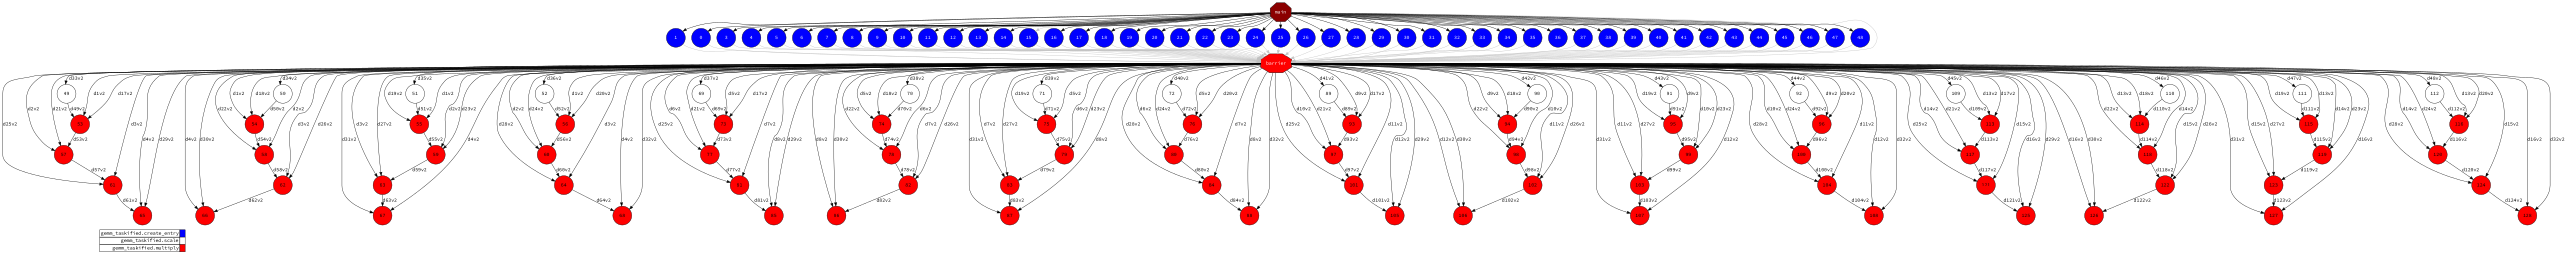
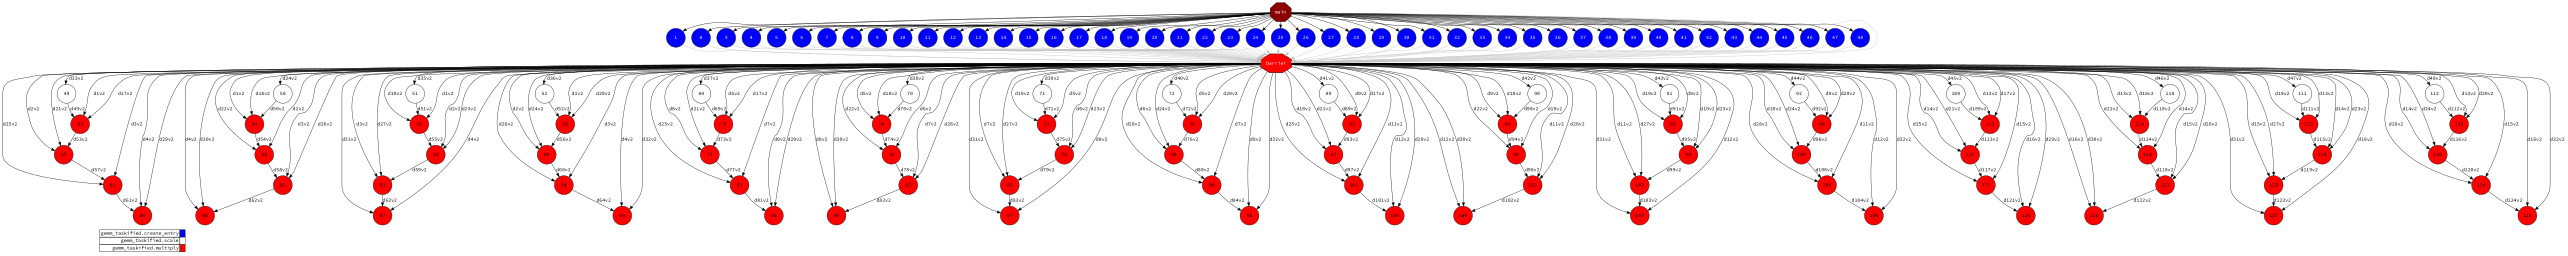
edge "main" -> "15": color grey -> black
